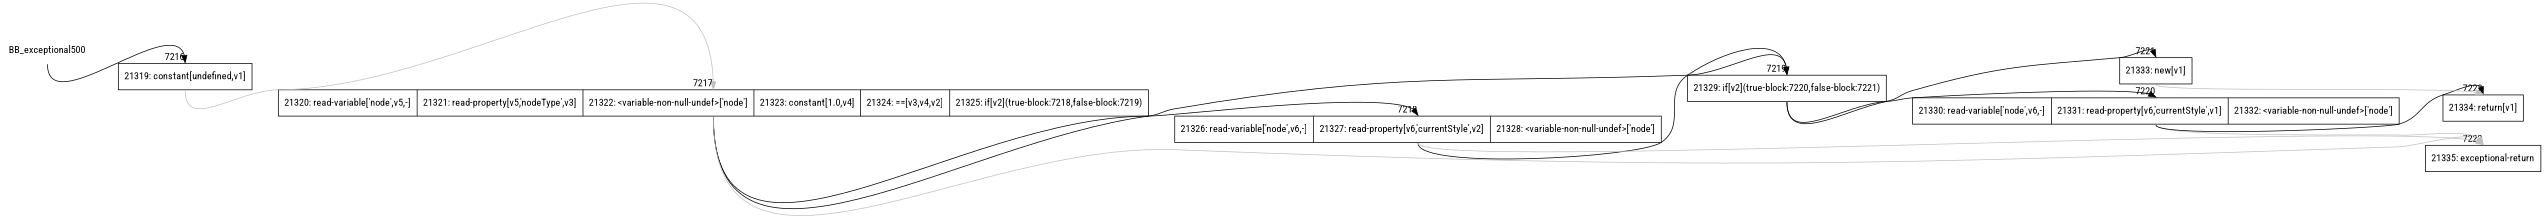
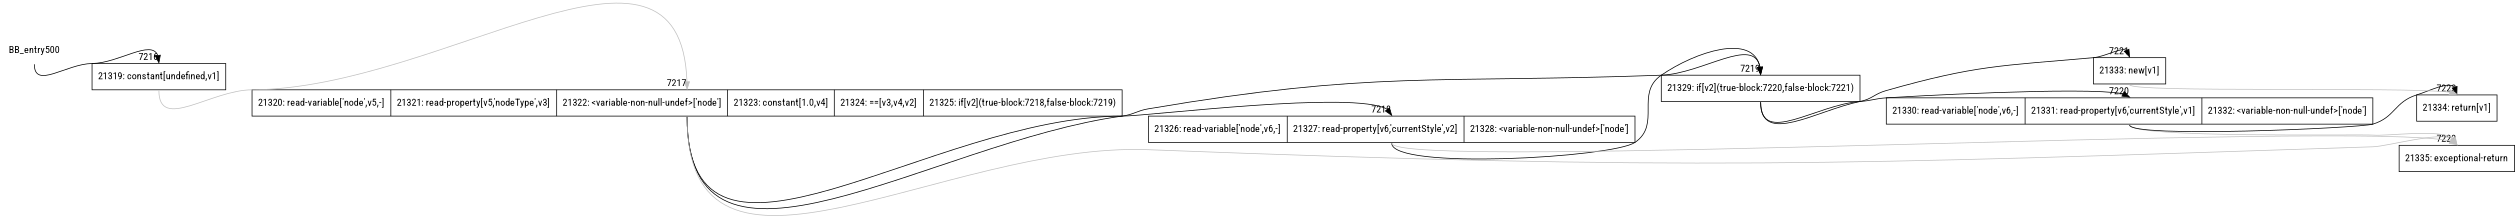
node "BB_exceptional500": label "BB_exceptional500" -> "BB_entry500"
